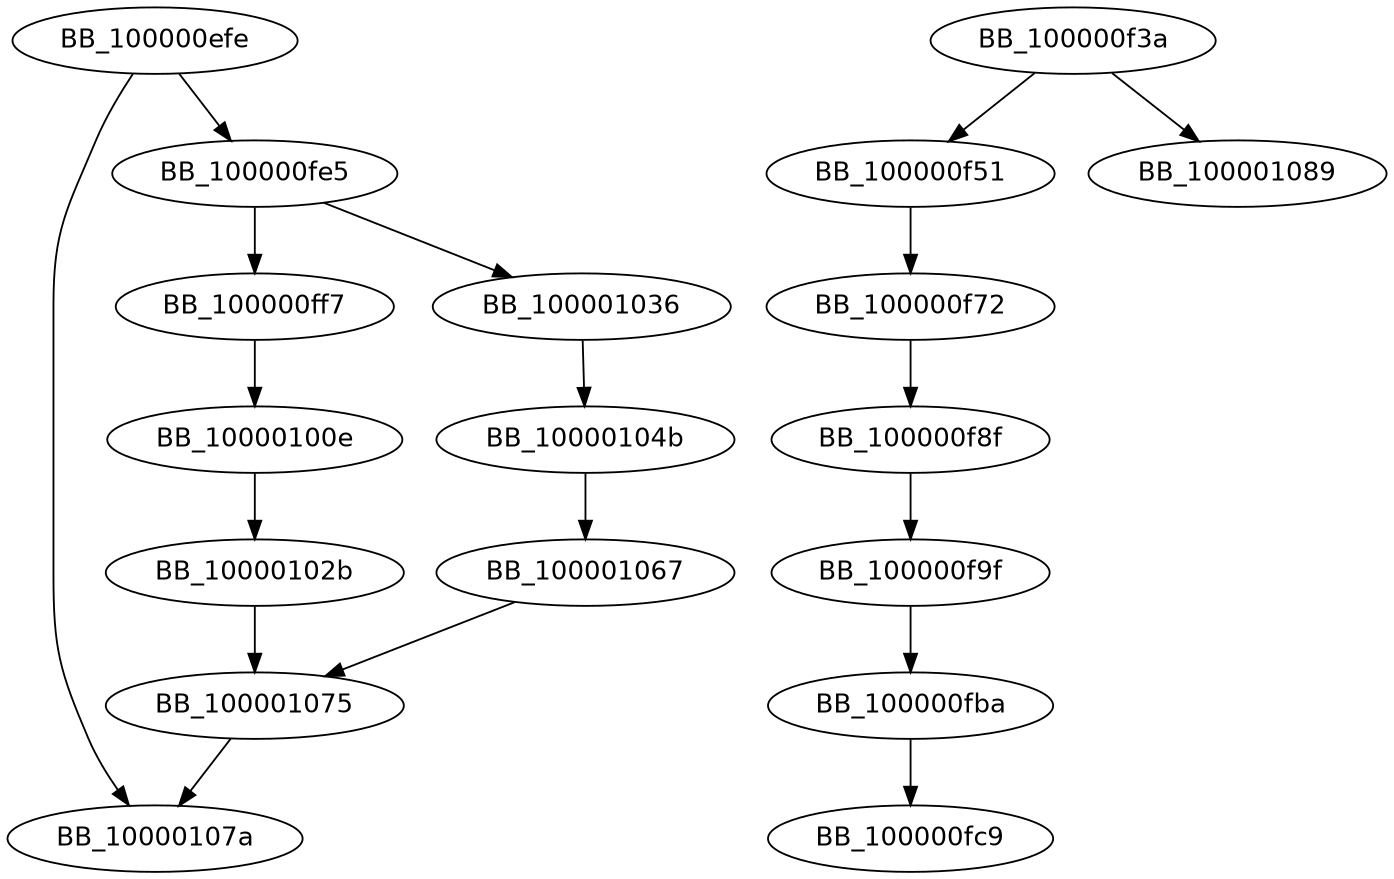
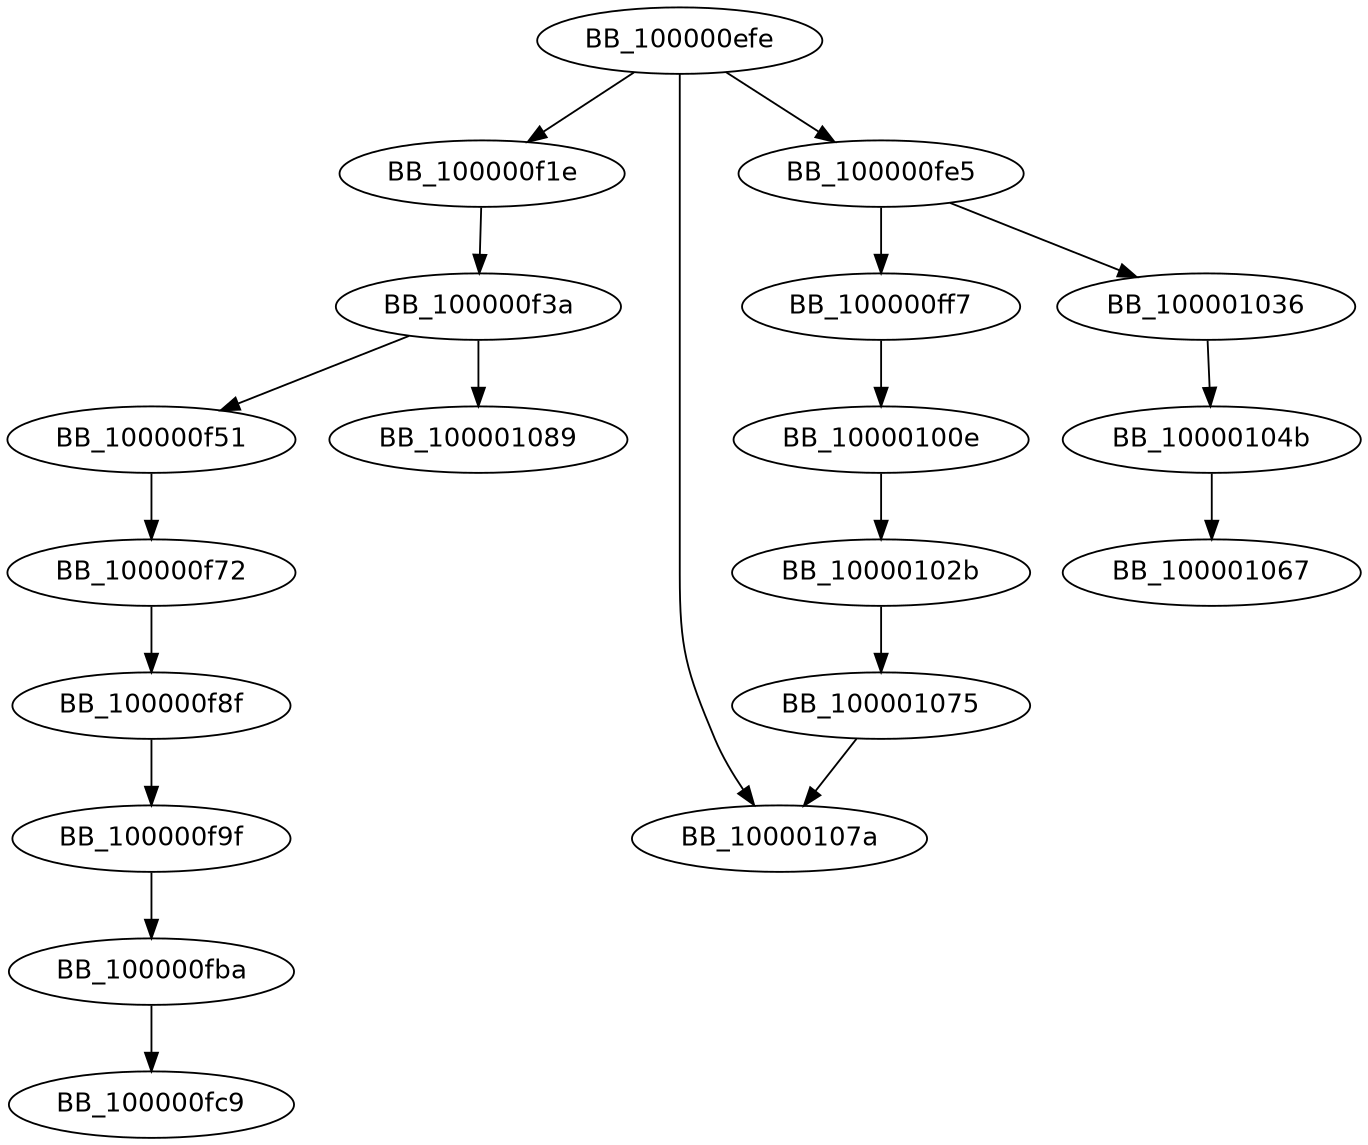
node "BB_100000f1e": added
edge "BB_100001067" -> "BB_100001075": removed
